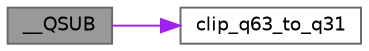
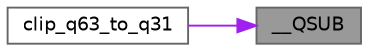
edge "__QSUB" -> "clip_q63_to_q31": reversed
